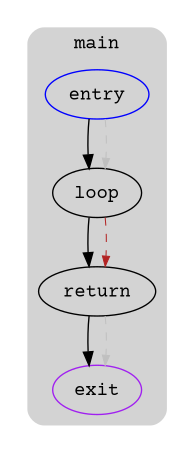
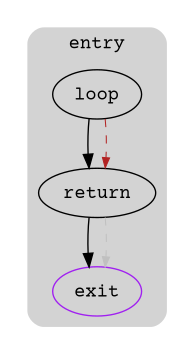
cluster "main": label "main" -> "entry"
node "entry": removed
